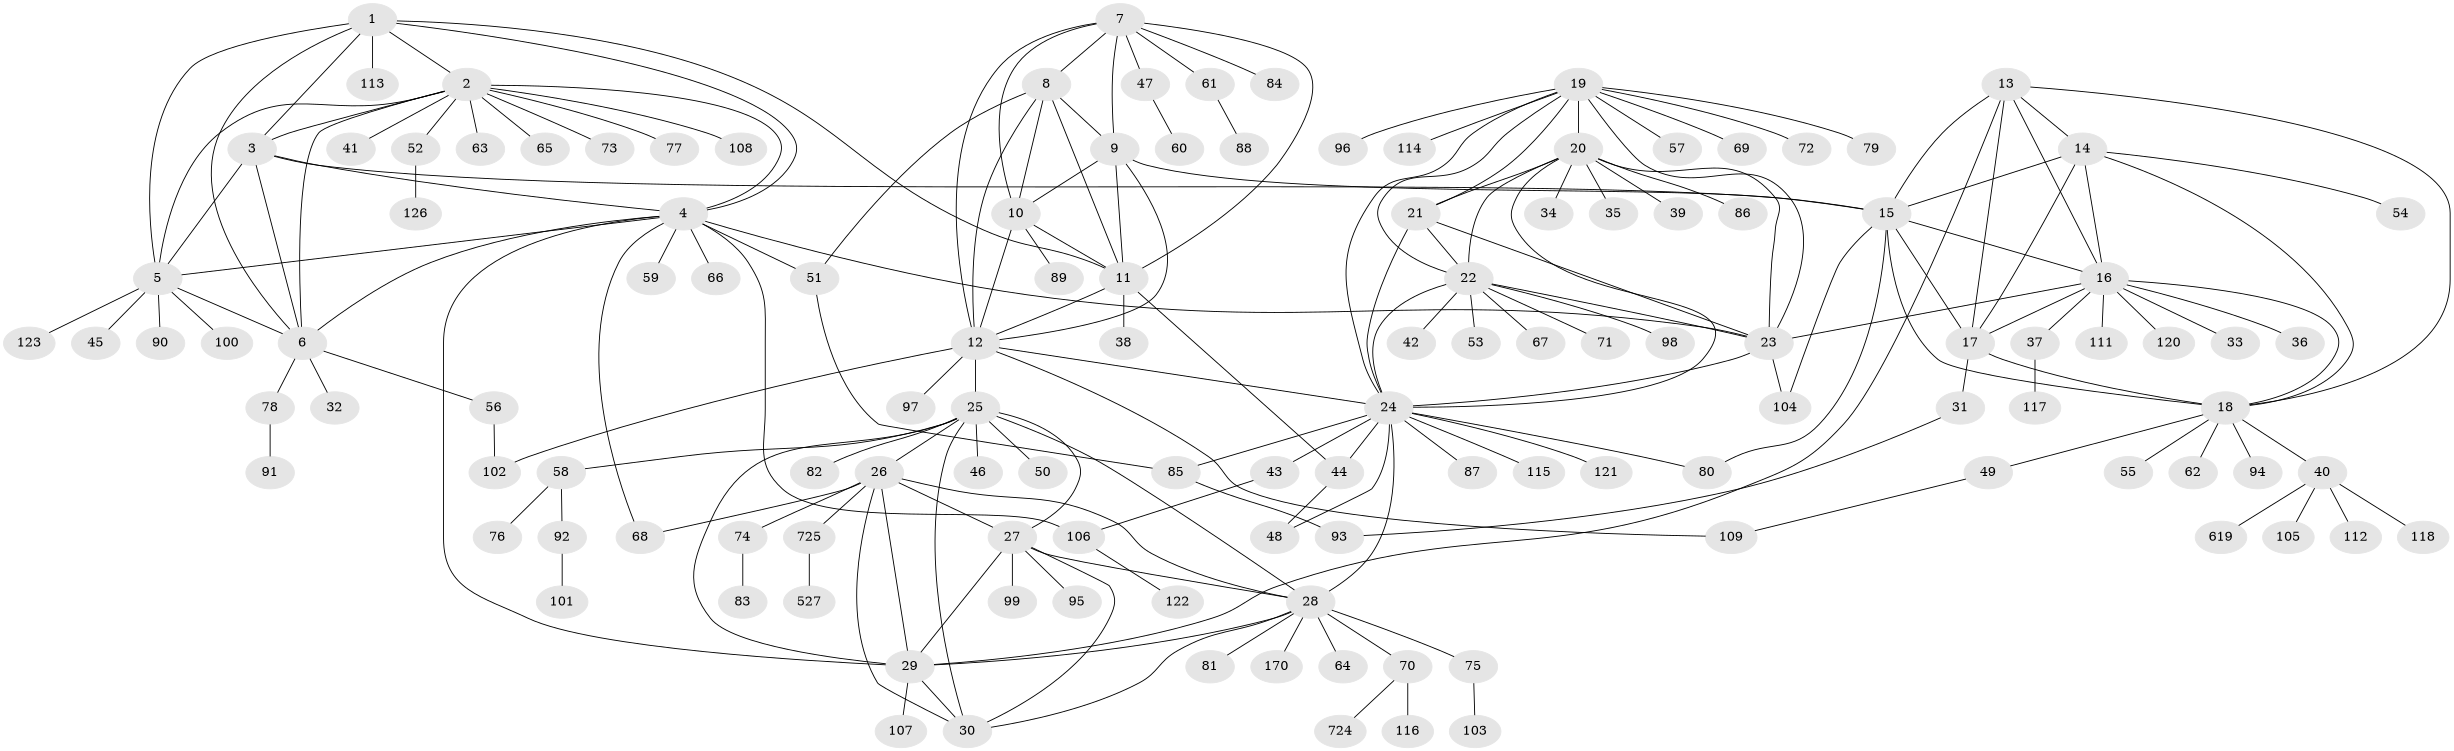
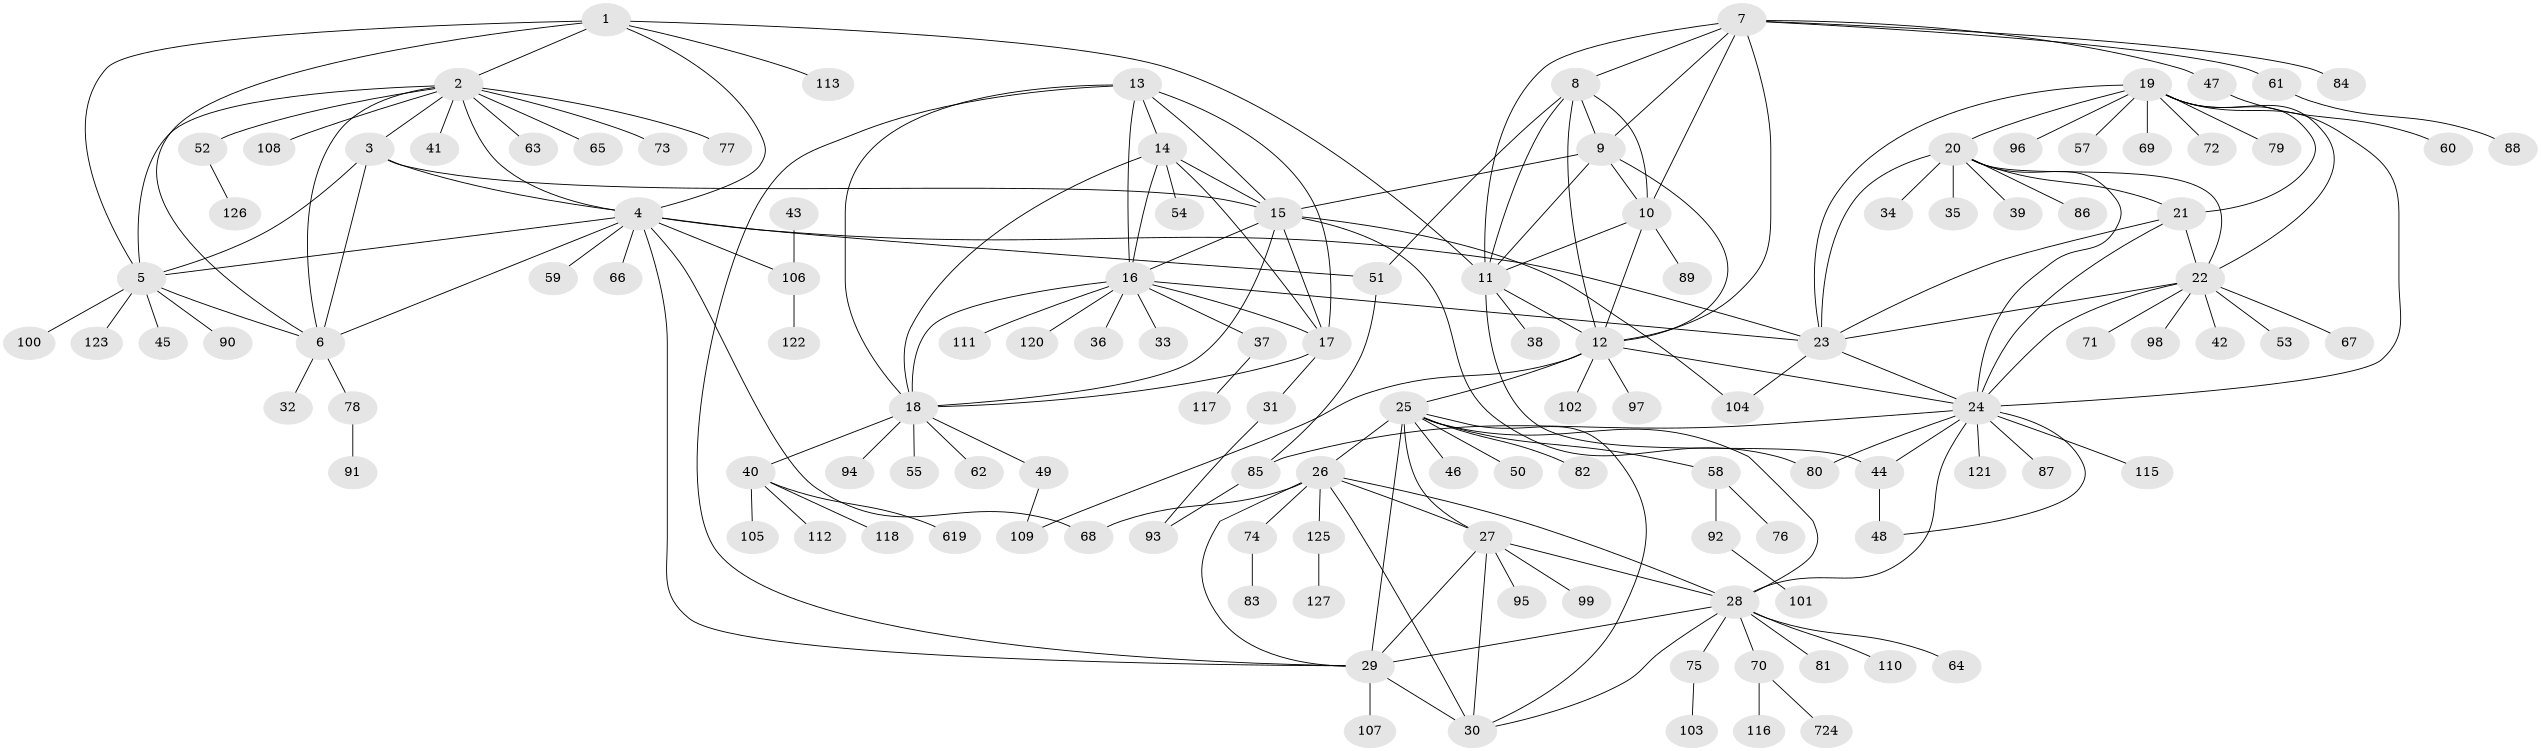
edge "1" -- "3": removed
node "114": removed
node "56": removed
edge "24" -- "43": removed
node "725": label "725" -> "125"
node "527": label "527" -> "127"
node "170": label "170" -> "110"
